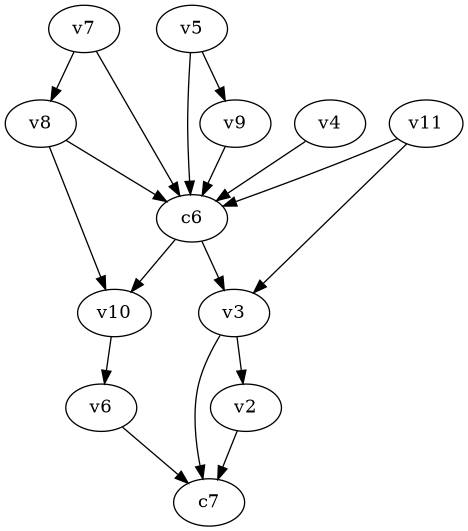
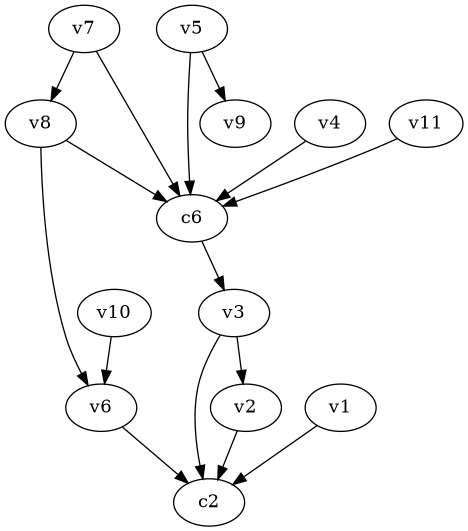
edge "v9" -> "c6": removed
edge "v8" -> "v10": now "v8" -> "v6"
edge "v11" -> "v3": removed
edge "c6" -> "v10": removed
node "v1": added
node "c7": label "c7" -> "c2"
